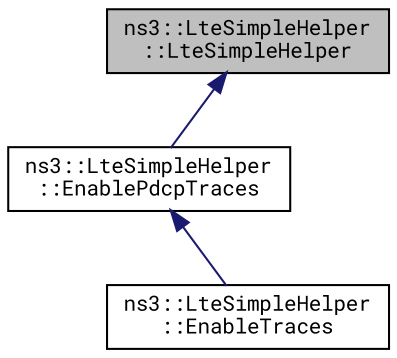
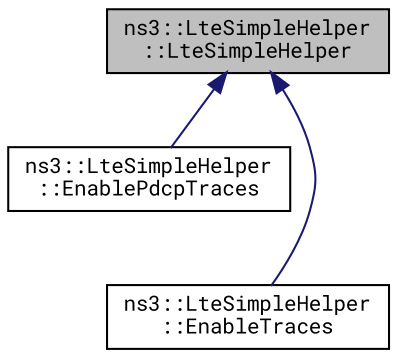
edge "ns3::LteSimpleHelper ::EnableTraces" -> "ns3::LteSimpleHelper ::EnablePdcpTraces": now "ns3::LteSimpleHelper ::EnableTraces" -> "ns3::LteSimpleHelper ::LteSimpleHelper"
